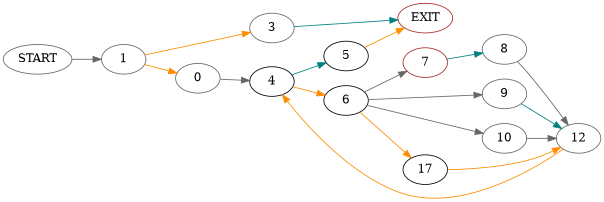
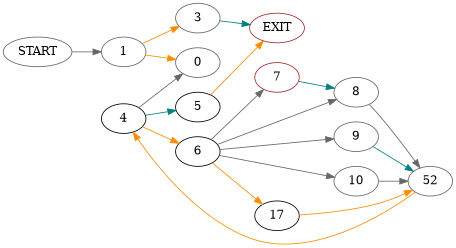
edge "0" -> "4": reversed
edge "6" -> "8": added
node "12": label "12" -> "52"
